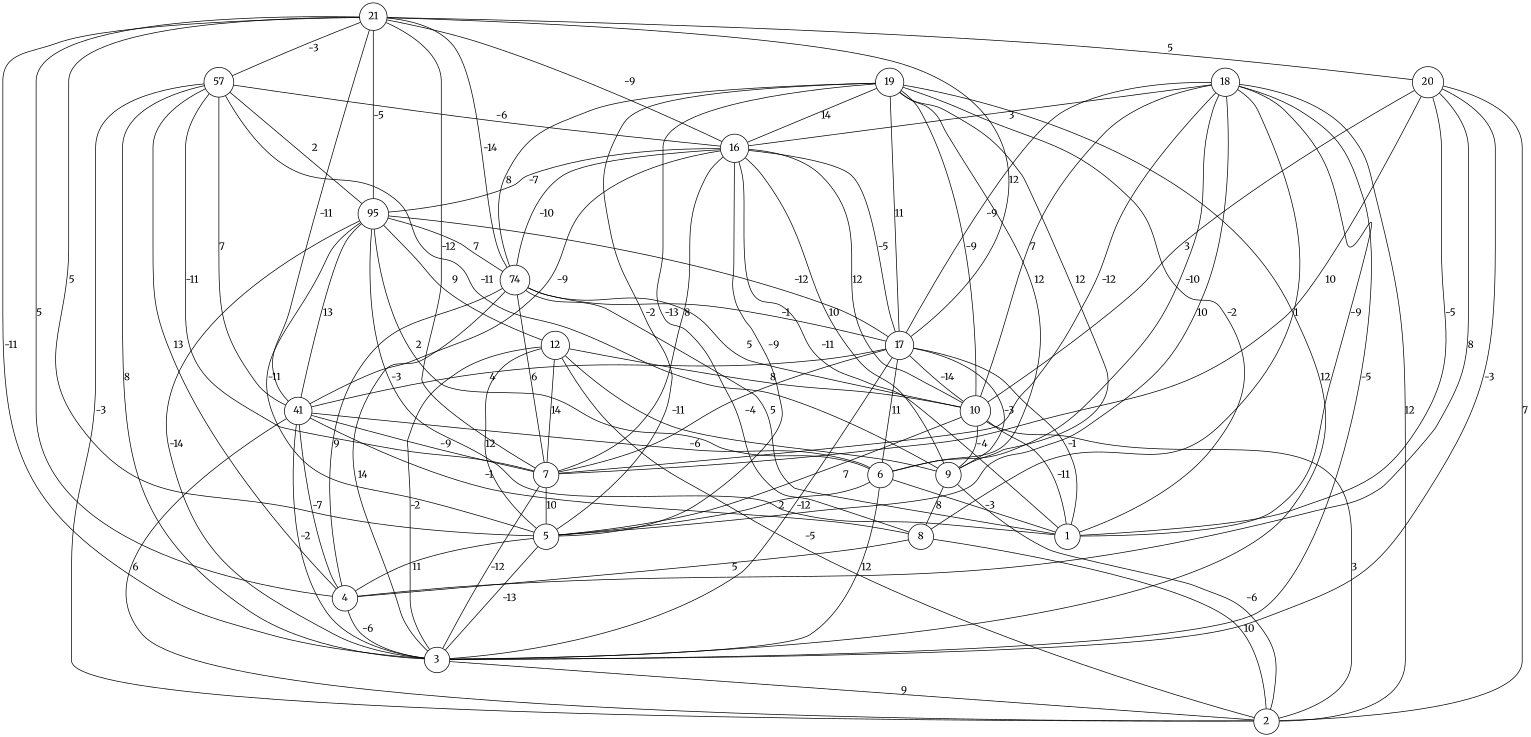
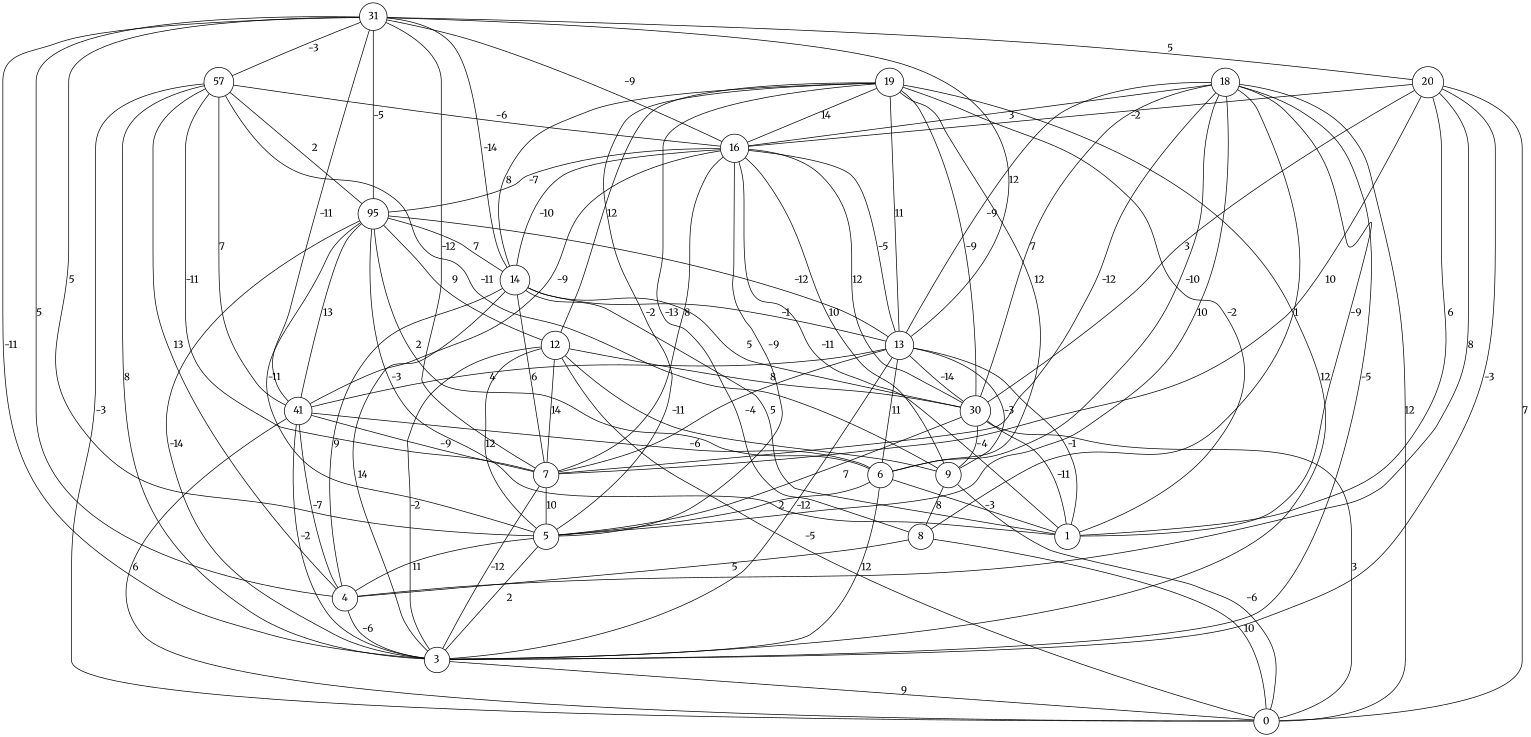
node "21": label "21" -> "31"
edge "20" -- "16": added, label "-2"
node "74": label "74" -> "14"
edge "19" -- "9": now "19" -- "12"
edge "20" -- "1": label "-5" -> "6"
node "17": label "17" -> "13"
node "10": label "10" -> "30"
edge "41" -- "8": removed, label "-1"
edge "5" -- "3": label "-13" -> "2"
node "2": label "2" -> "0"
